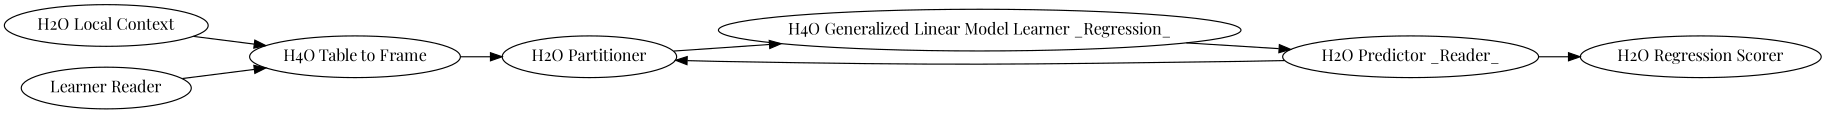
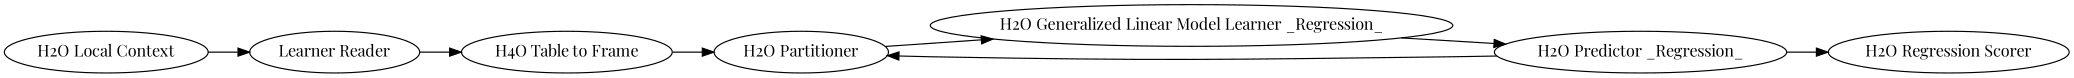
node "H4O Generalized Linear Model Learner _Regression_": label "H4O Generalized Linear Model Learner _Regression_" -> "H2O Generalized Linear Model Learner _Regression_"
edge "H2O Local Context" -> "H4O Table to Frame": now "H2O Local Context" -> "Learner Reader"
node "H2O Predictor _Reader_": label "H2O Predictor _Reader_" -> "H2O Predictor _Regression_"
